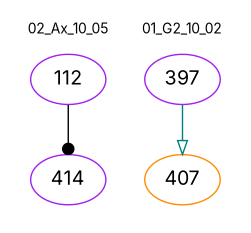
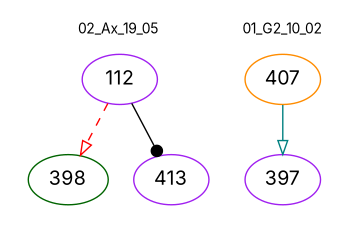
cluster "02_Ax_10_05": label "02_Ax_10_05" -> "02_Ax_19_05"
edge "397" -> "407": reversed
node "398": added
node "414": label "414" -> "413"
